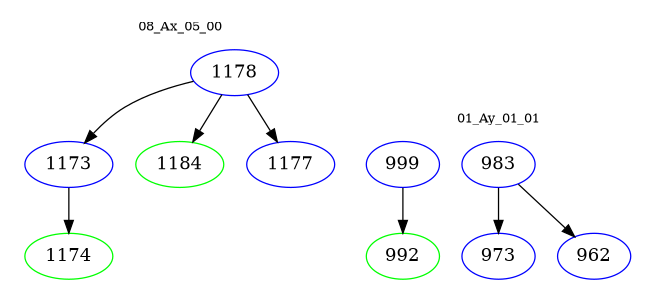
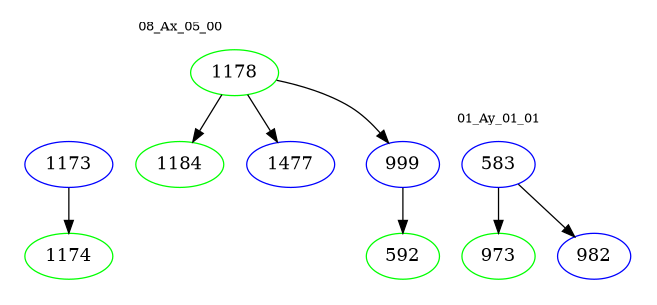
node "1178": color blue -> green
edge "1178" -> "1173": now "1178" -> "999"
node "1177": label "1177" -> "1477"
node "983": label "983" -> "583"
node "992": label "992" -> "592"
node "973": color blue -> green
node "962": label "962" -> "982"
